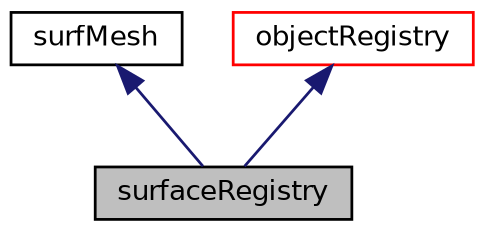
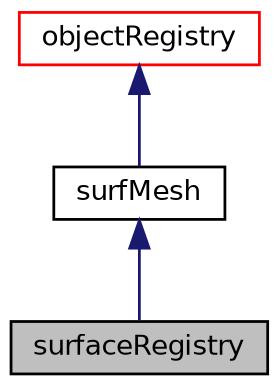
edge "surfaceRegistry" -> "objectRegistry": now "surfMesh" -> "objectRegistry"
